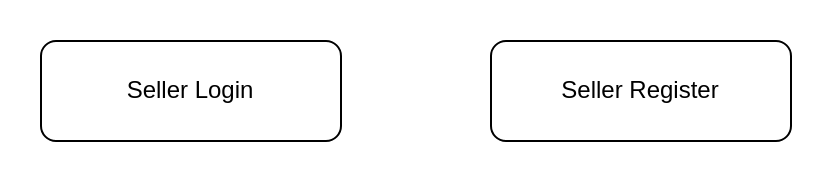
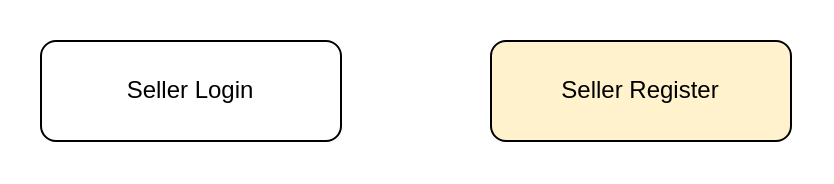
node "Seller Register": fillcolor #ffffff -> #fff2cc
